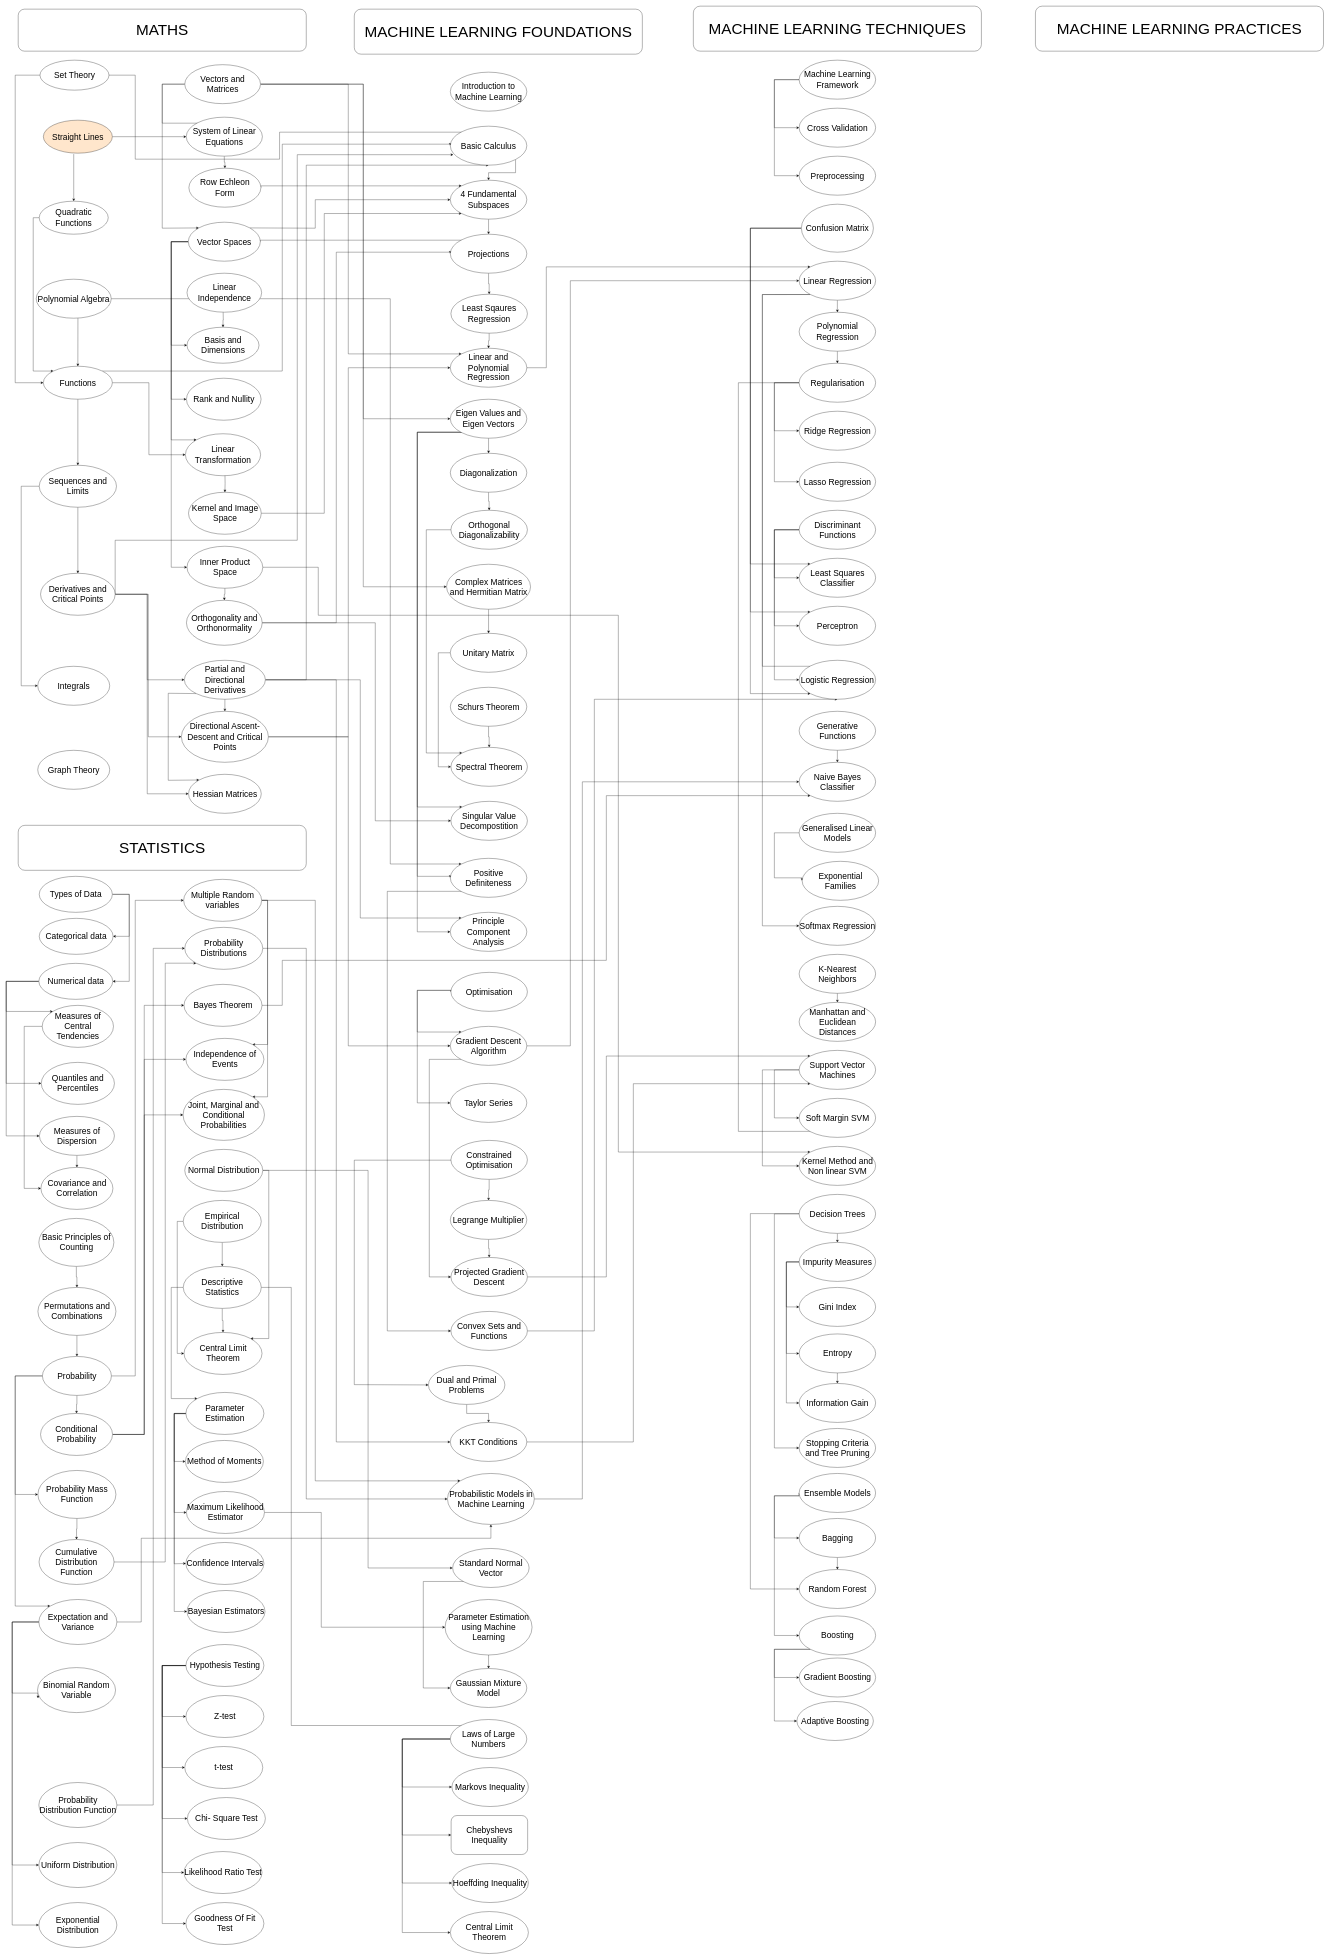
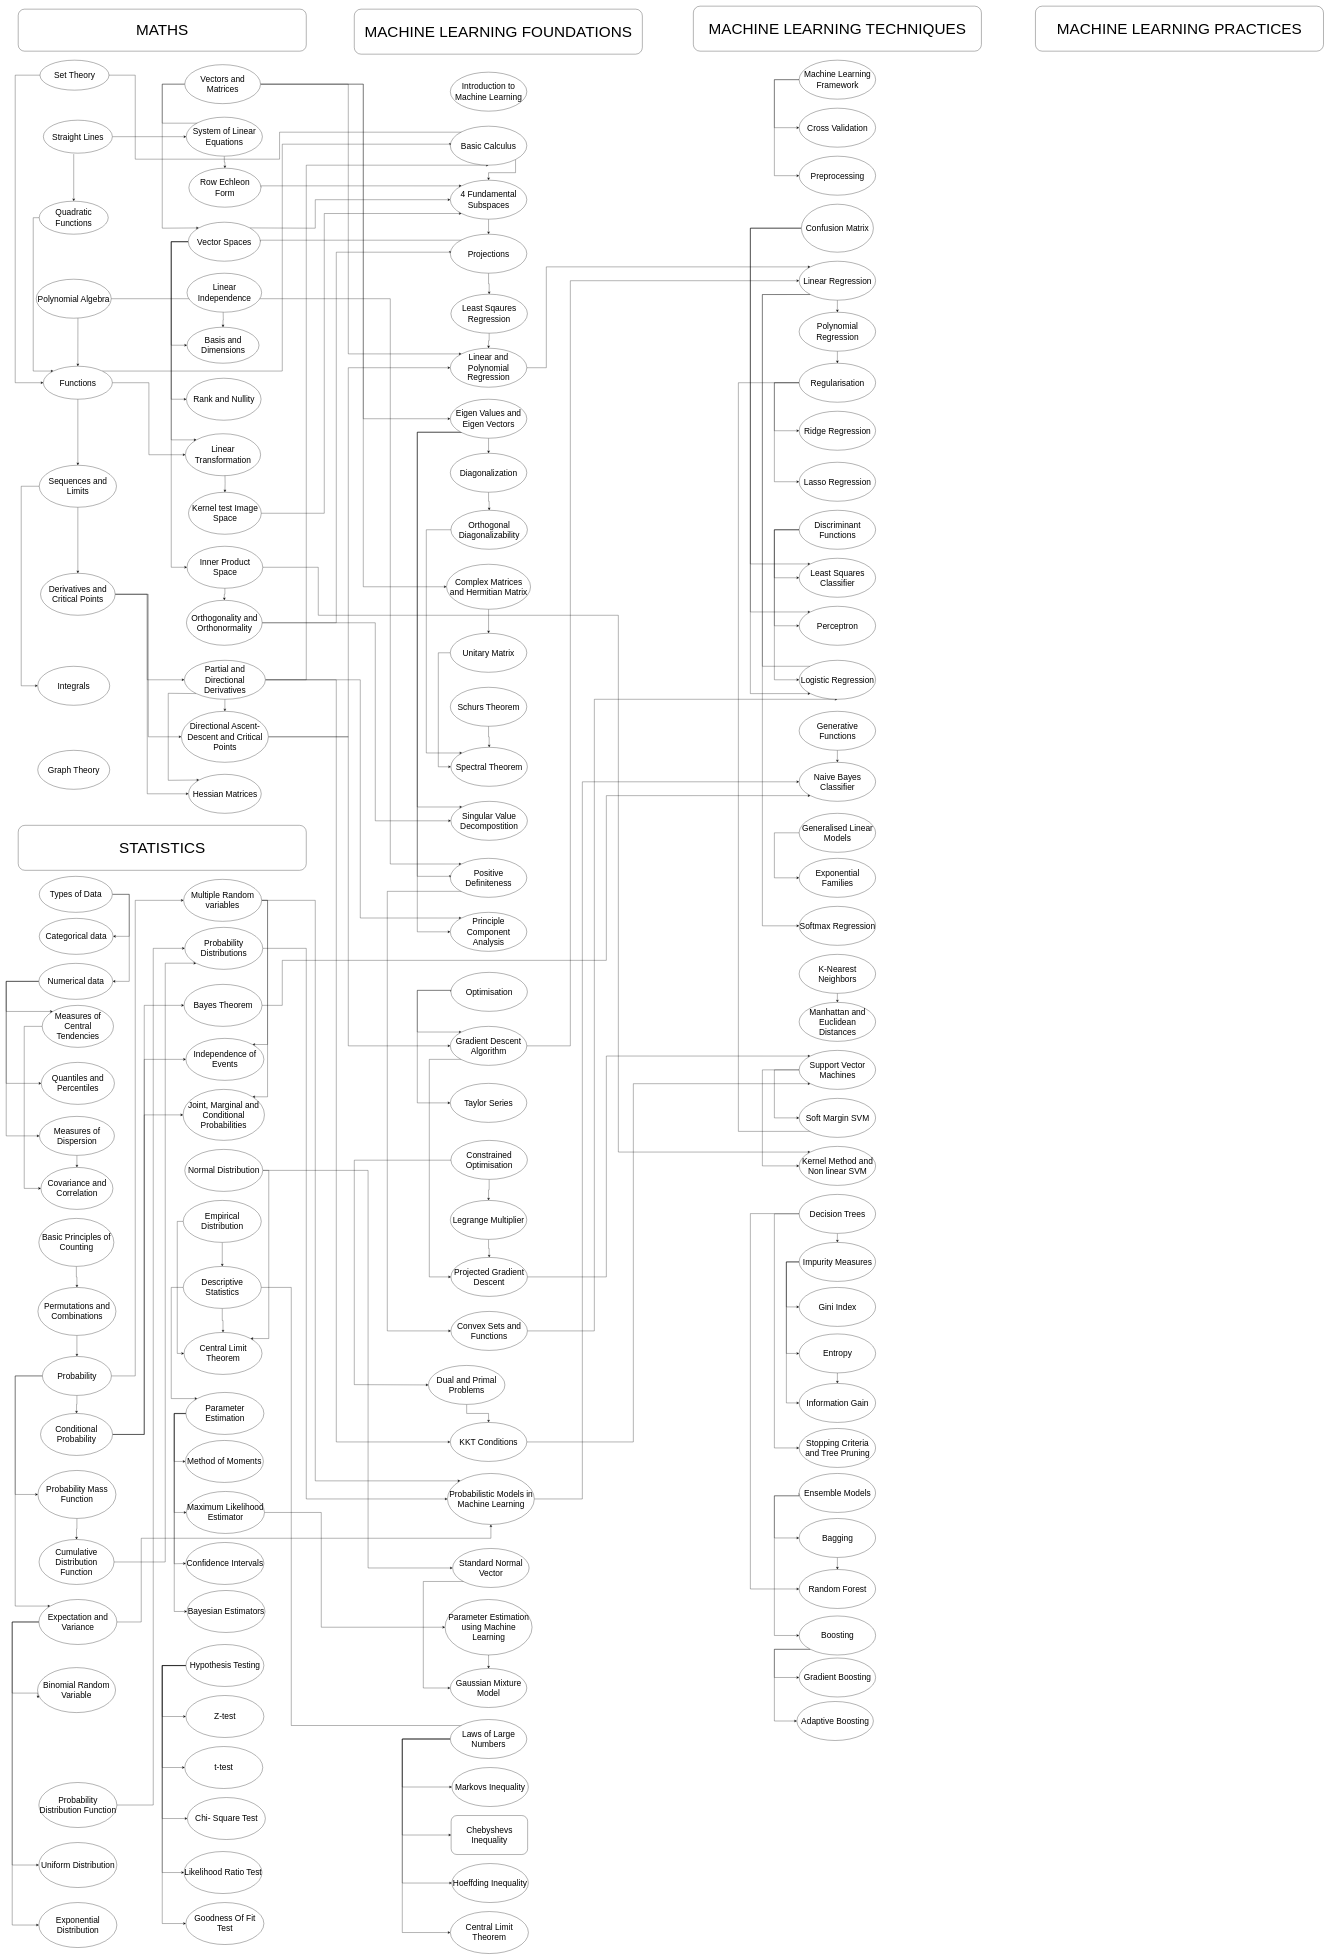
node "Straight Lines": fillcolor #ffe6cc -> #ffffff
edge "Derivatives and Critical Points" -> "Basic Calculus": removed
node "Kernel and Image Space": label "Kernel and Image Space" -> "Kernel test Image Space"
node "Exponential Families": moved (840, 881) -> (837, 878)
